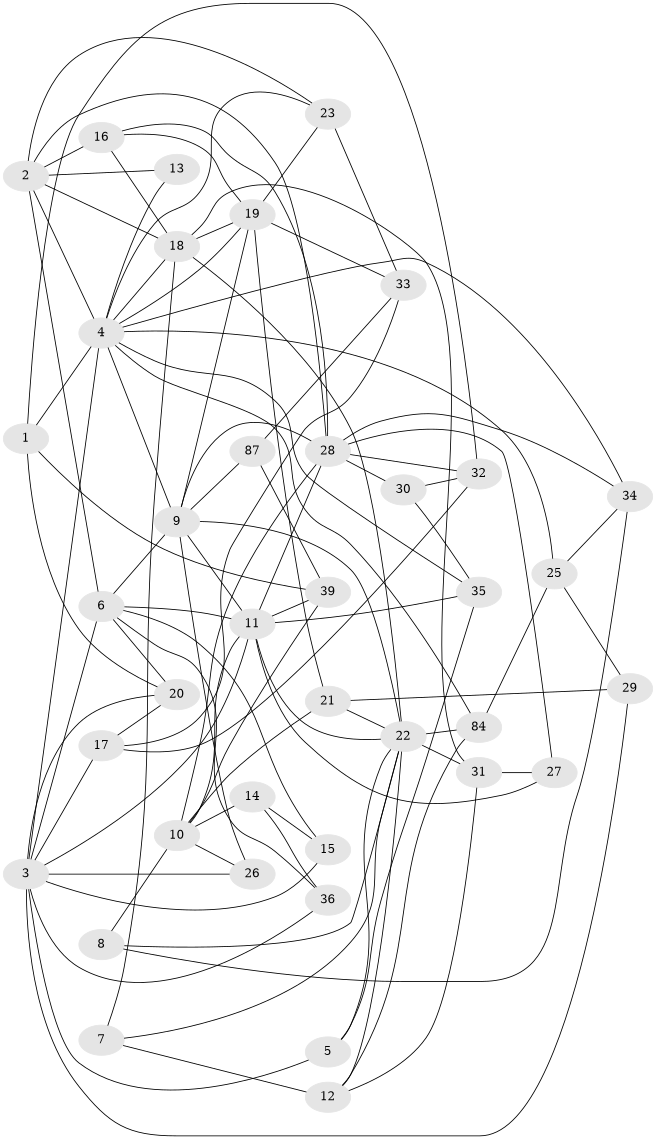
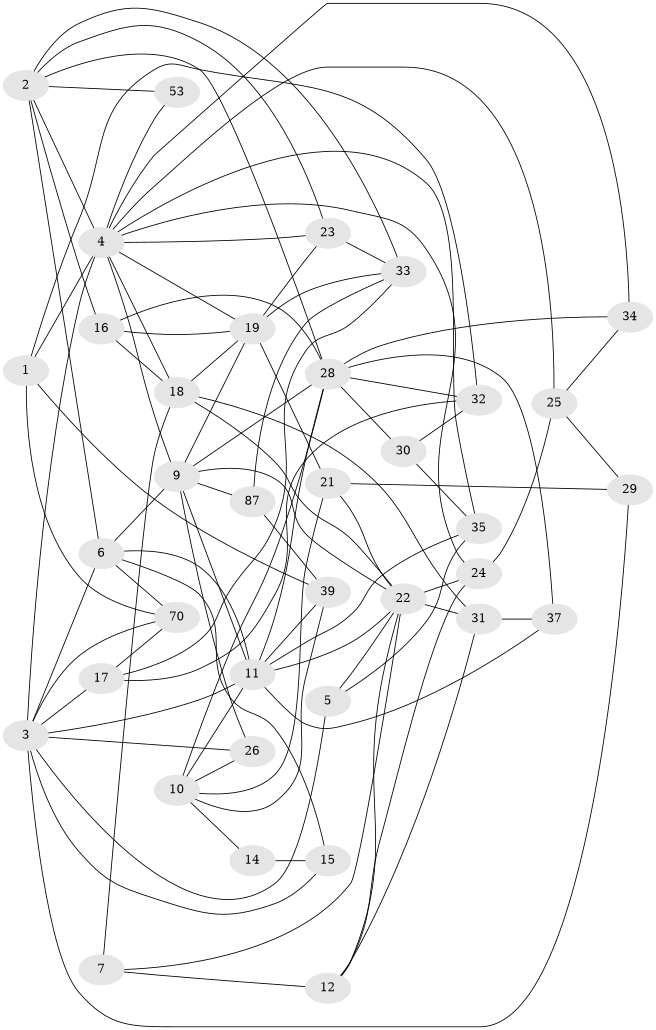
node "13": label "13" -> "53"
edge "2" -- "18": now "2" -- "33"
node "20": label "20" -> "70"
node "84": label "84" -> "24"
node "27": label "27" -> "37"
node "36": removed
node "8": removed
